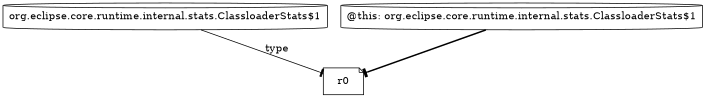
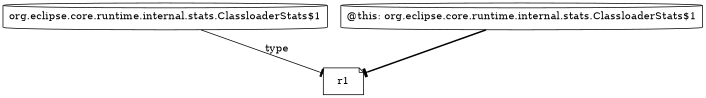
node "r0": label "r0" -> "r1"
